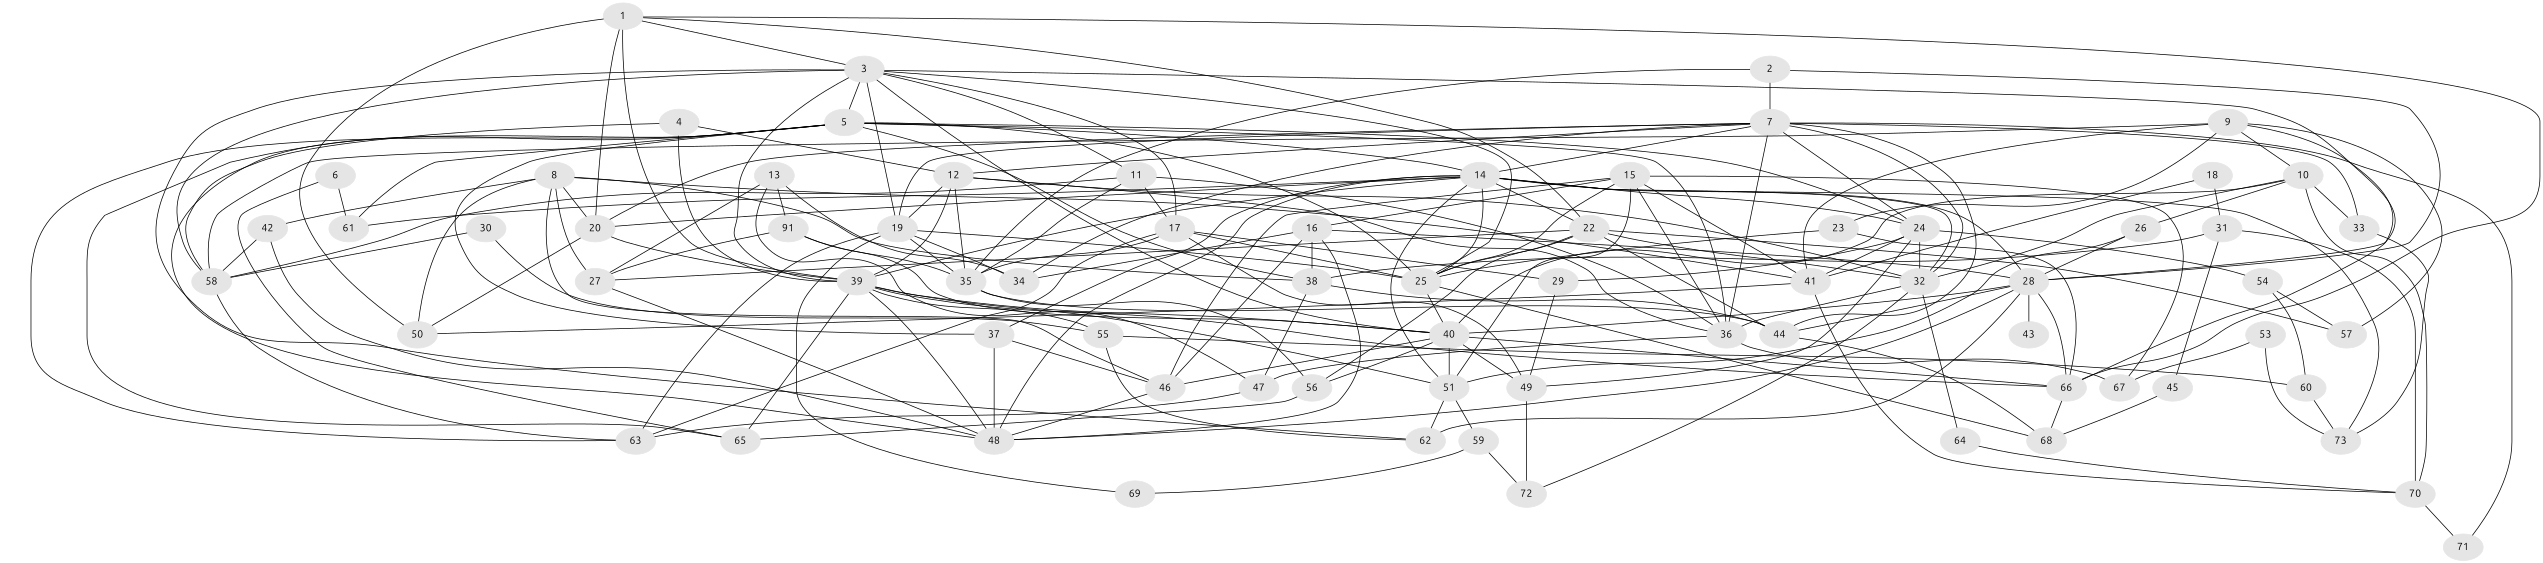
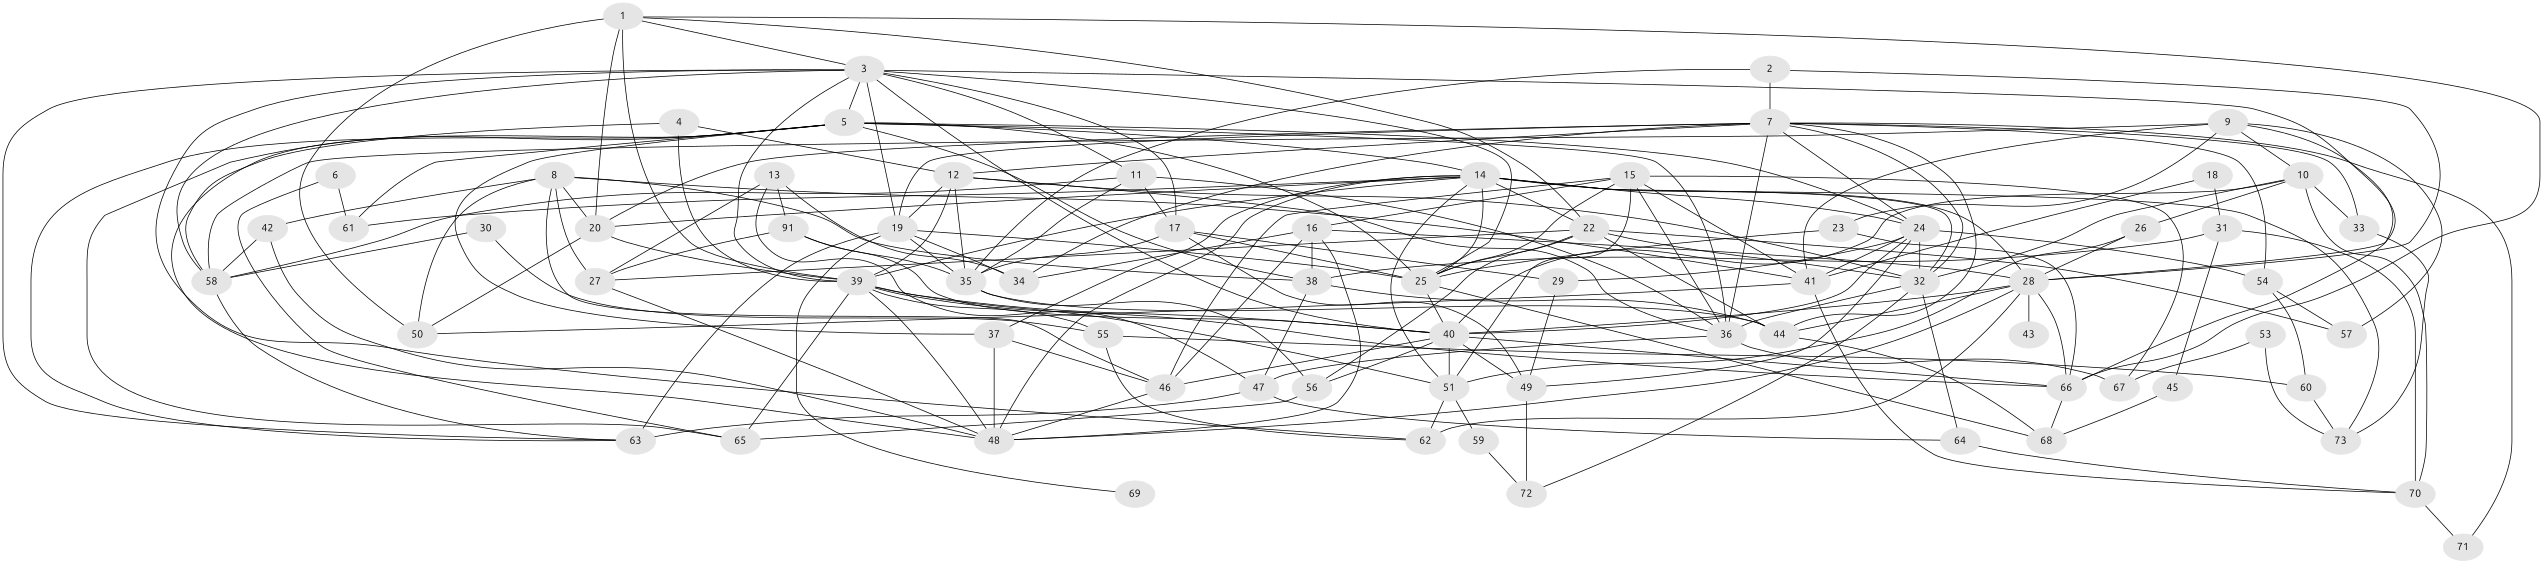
edge "7" -- "14": now "7" -- "54"
edge "24" -- "40": added
edge "17" -- "63": now "3" -- "63"
edge "47" -- "64": added
edge "59" -- "69": removed
